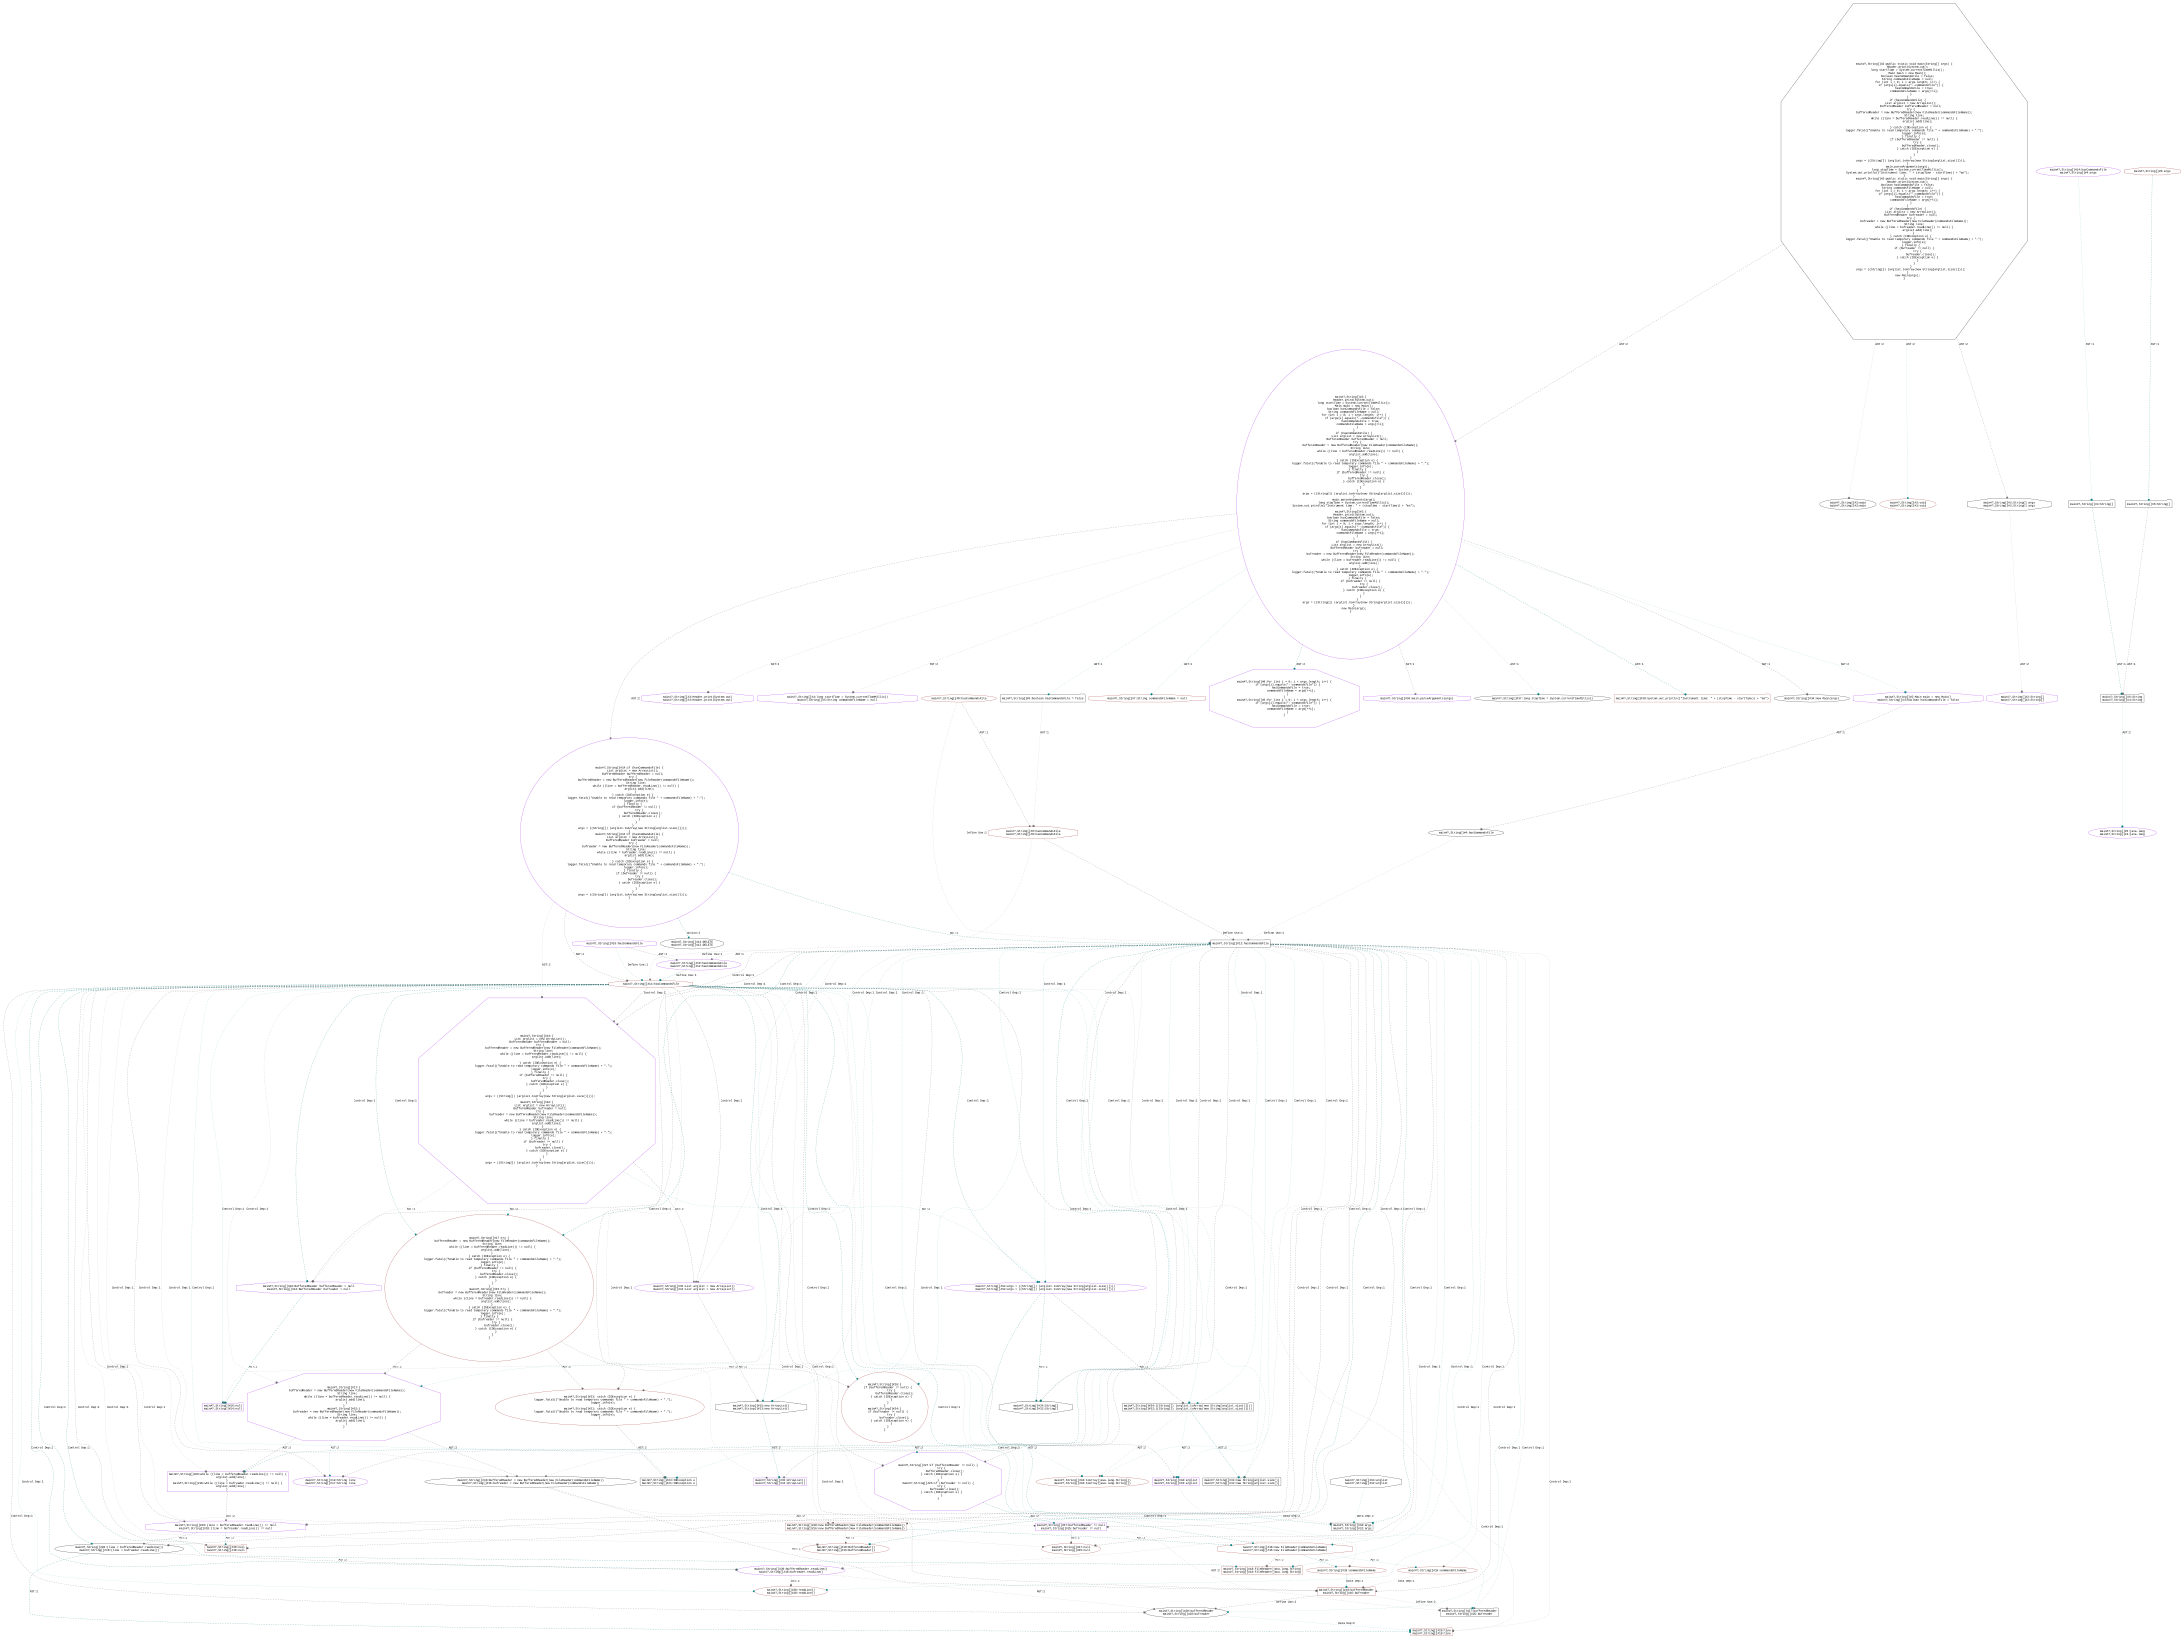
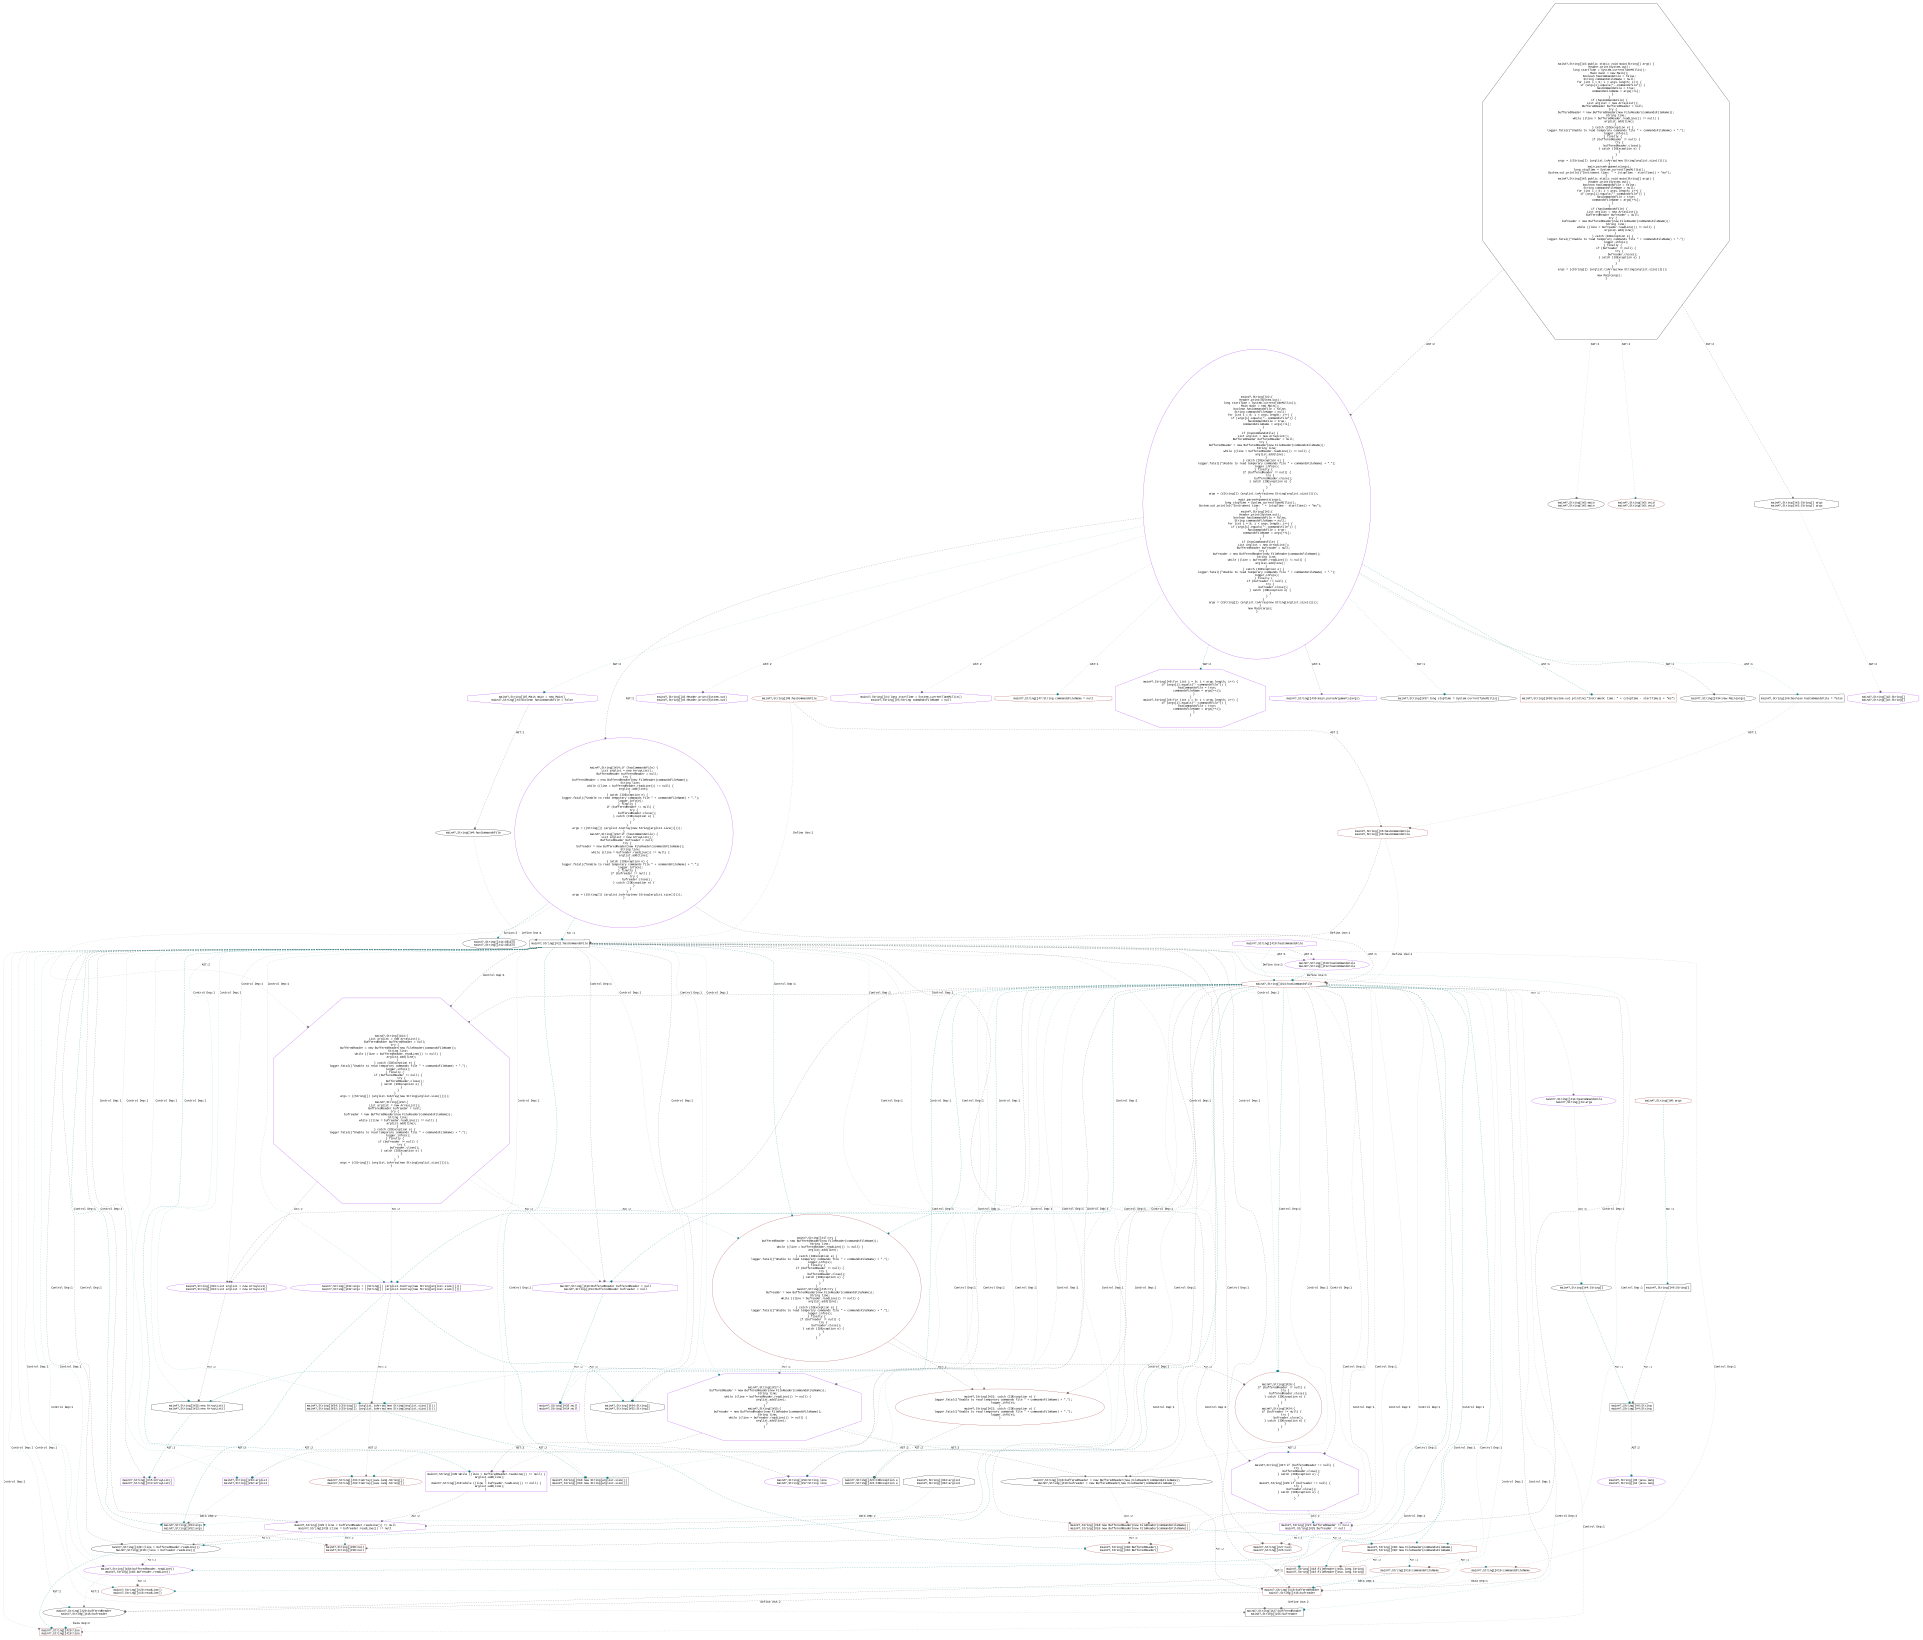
node "main#?,String[]#4:String[]": shape folder -> ellipse
edge "main#?,String[]#14:hasCommandsFile" -> "main#?,String[]#14:hasCommandsFile main#?,String[]#4:args": added, label "AST:1"
